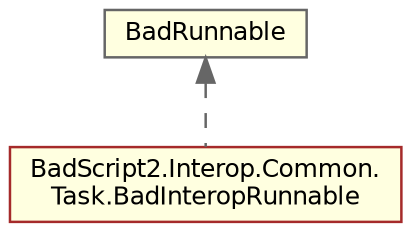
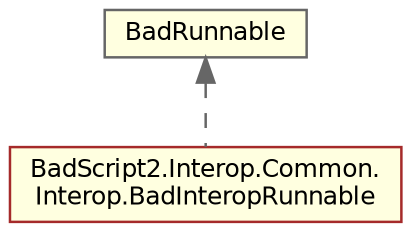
node "BadScript2.Interop.Common. Task.BadInteropRunnable": label "BadScript2.Interop.Common. Task.BadInteropRunnable" -> "BadScript2.Interop.Common. Interop.BadInteropRunnable"
